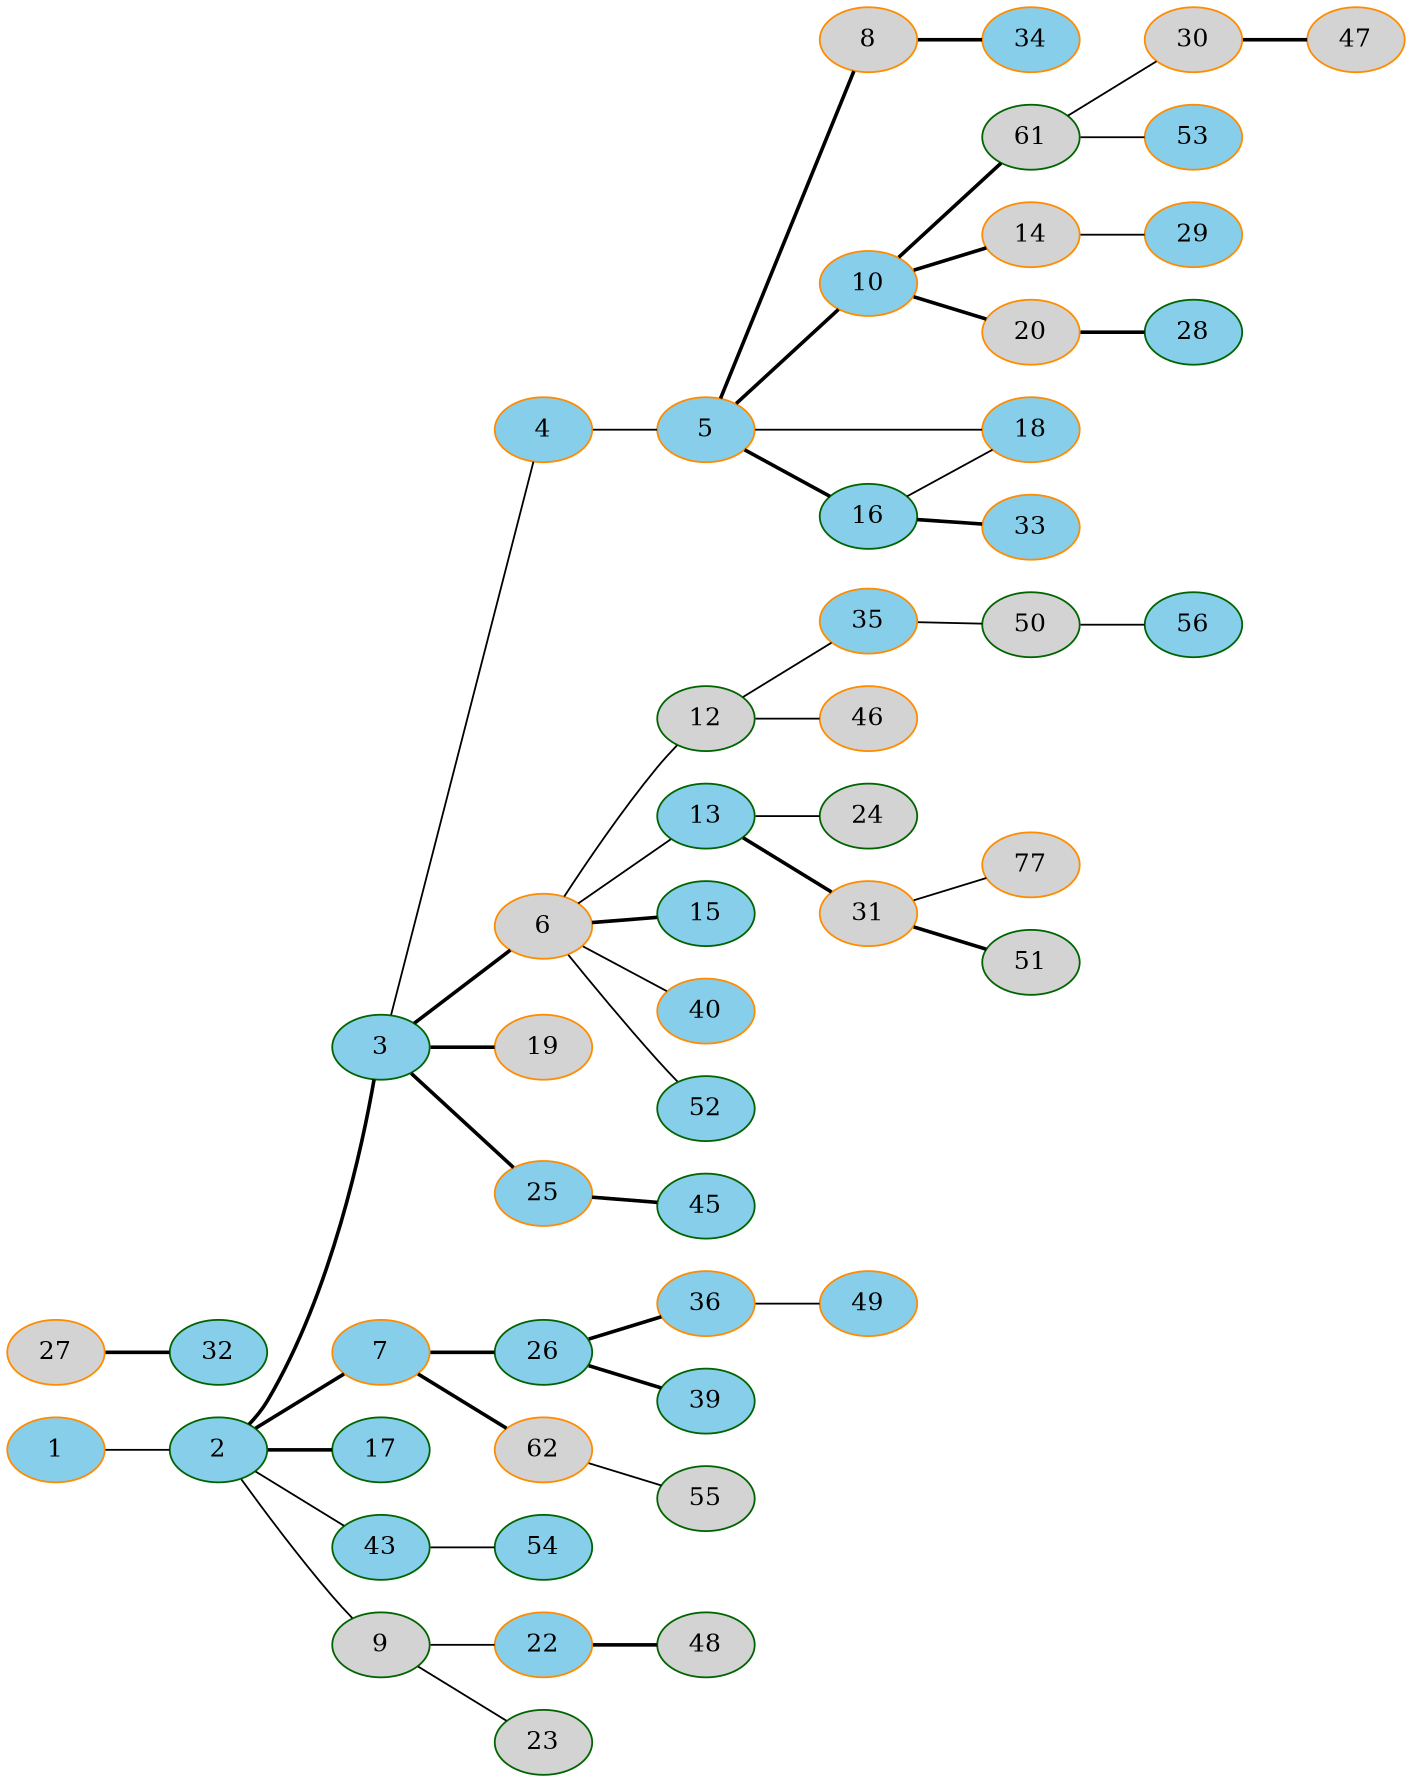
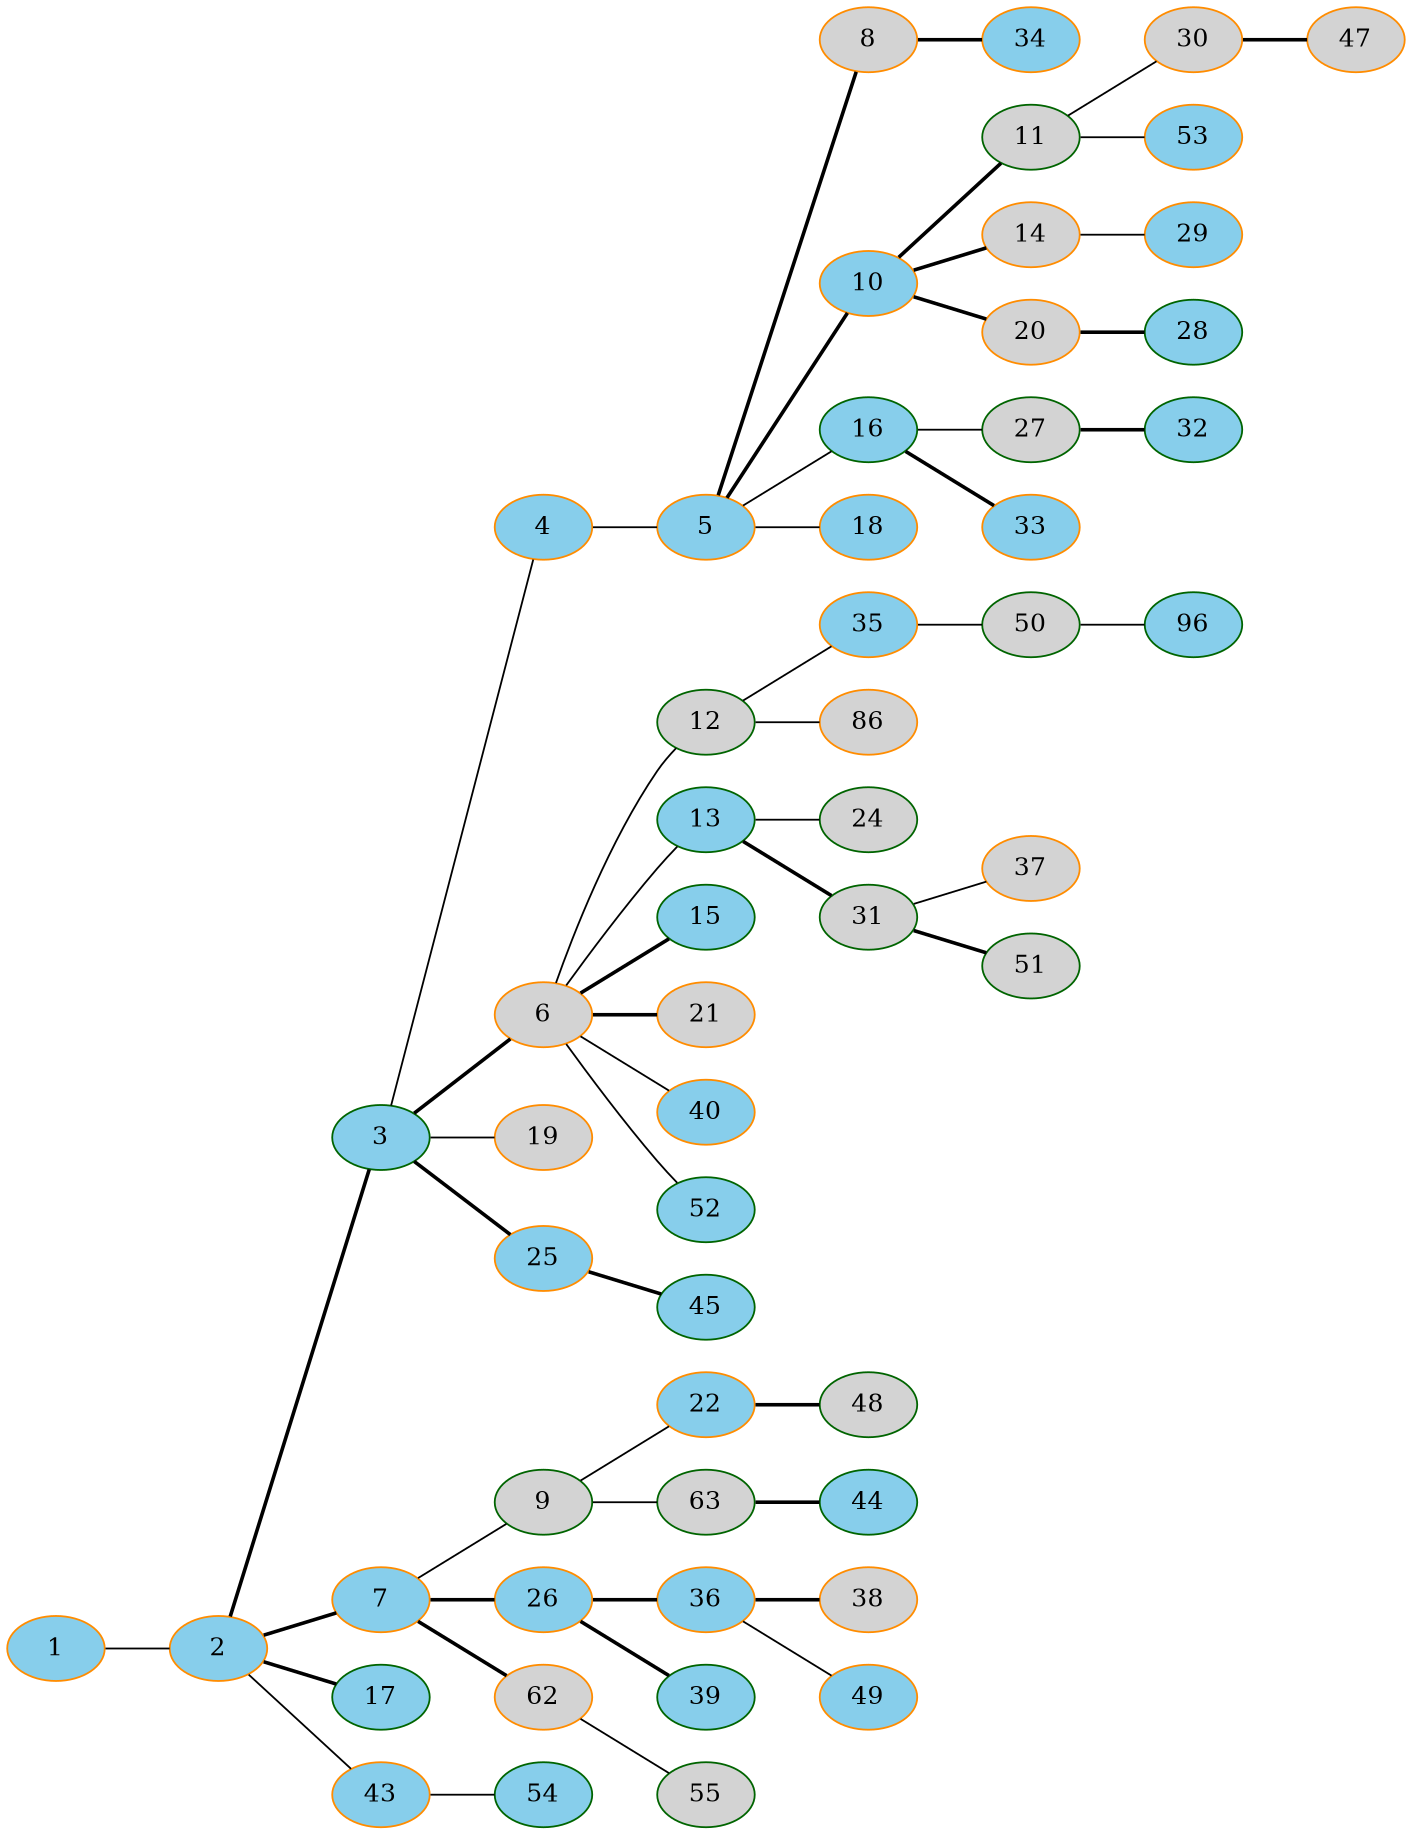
node "61": label "61" -> "11"
edge "5" -- "16": style bold -> solid
edge "18" -- "16": now "27" -- "16"
node "56": label "56" -> "96"
node "46": label "46" -> "86"
node "77": label "77" -> "37"
node "31": color darkorange -> darkgreen
node "21": added
edge "3" -- "19": style bold -> solid
node "27": color darkorange -> darkgreen
node "26": color darkgreen -> darkorange
node "2": color darkgreen -> darkorange
node "44": added
node "43": color darkgreen -> darkorange
edge "2" -- "9": now "7" -- "9"
node "38": added
node "23": label "23" -> "63"
